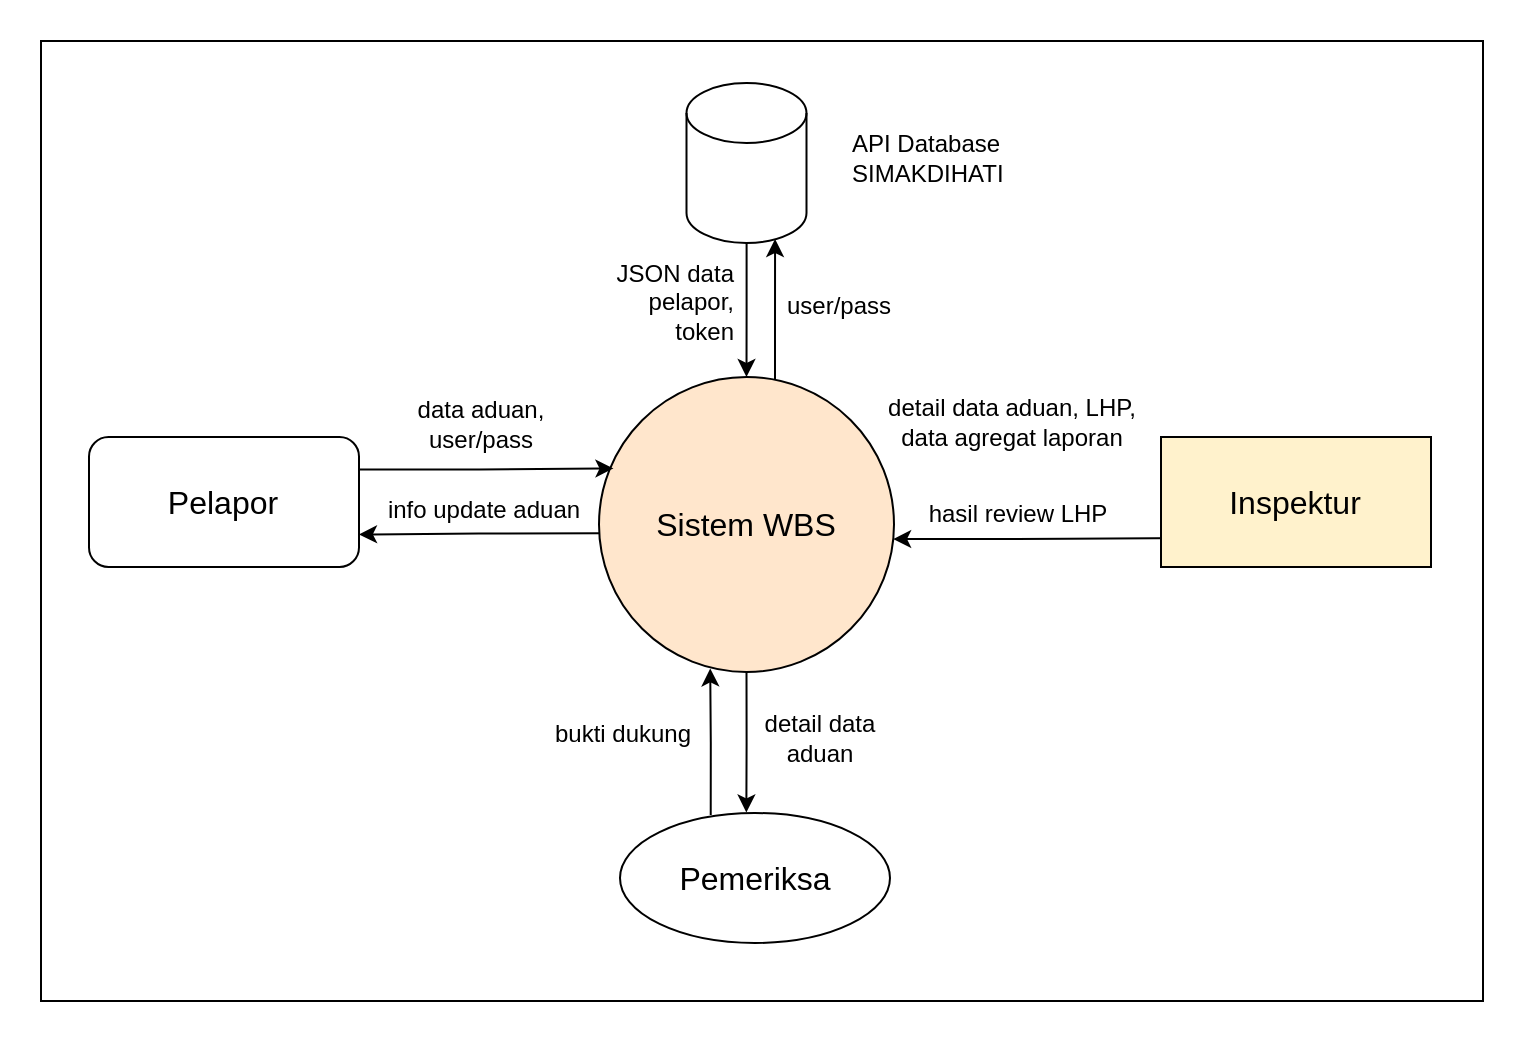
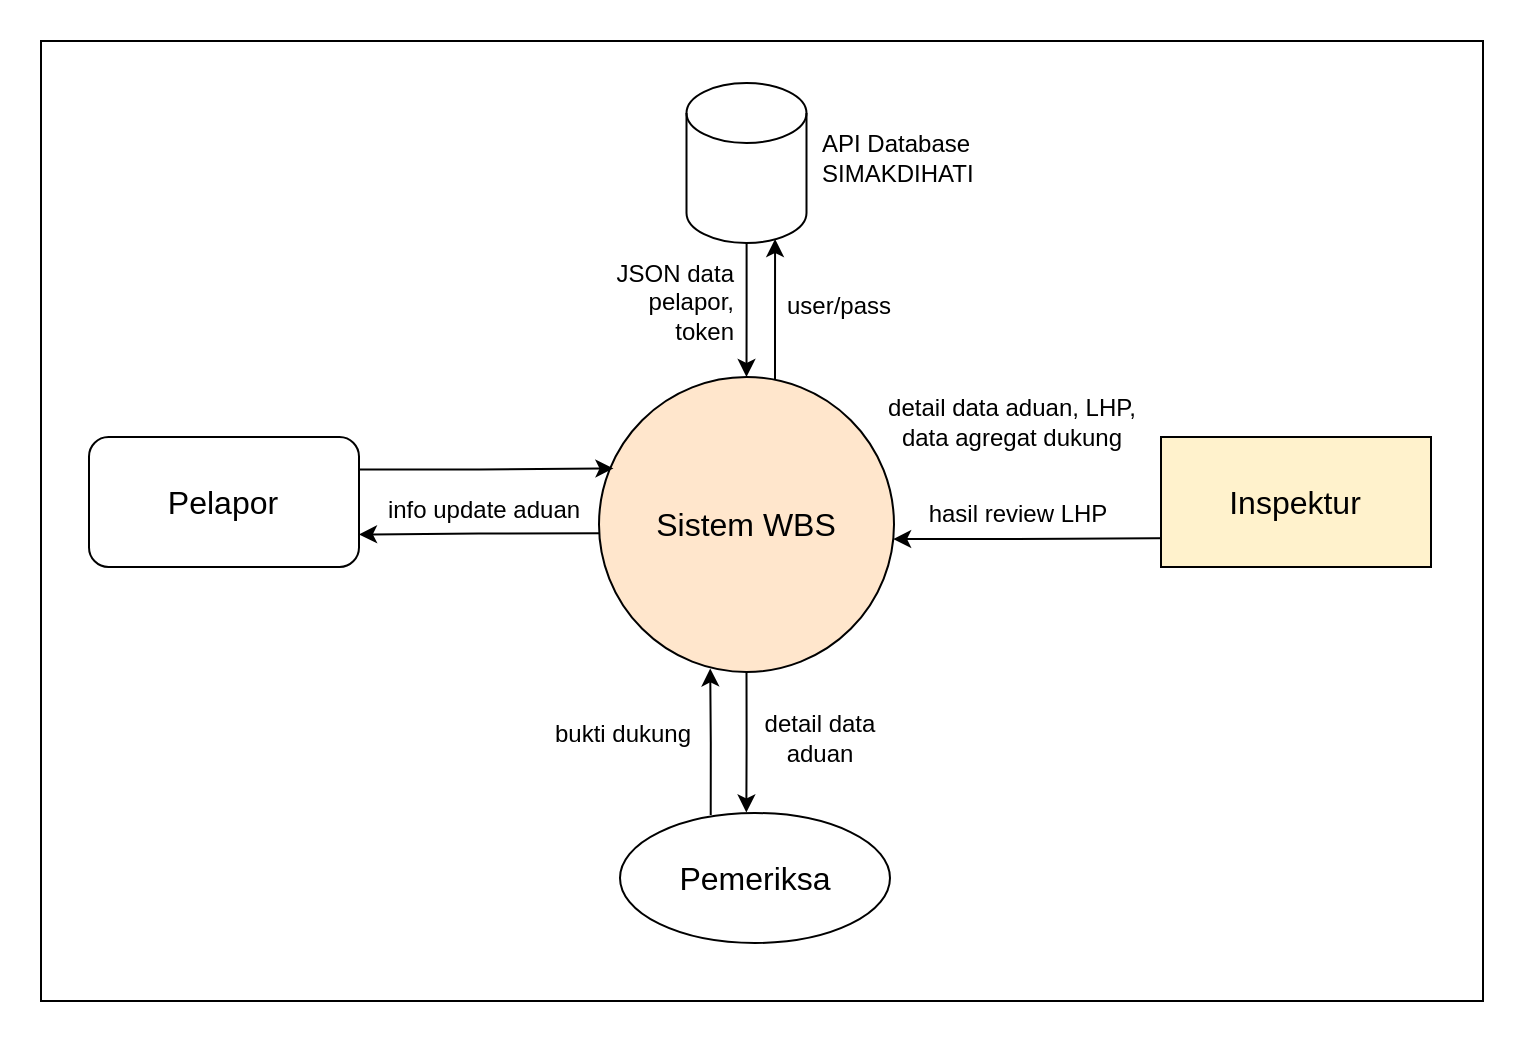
node "API Database SIMAKDIHATI": moved (939, 159) -> (909, 159)
node "detail data aduan, LHP, data agregat laporan": label "detail data aduan, LHP, data agregat laporan" -> "detail data aduan, LHP, data agregat dukung"
node "data aduan, user/pass": removed
